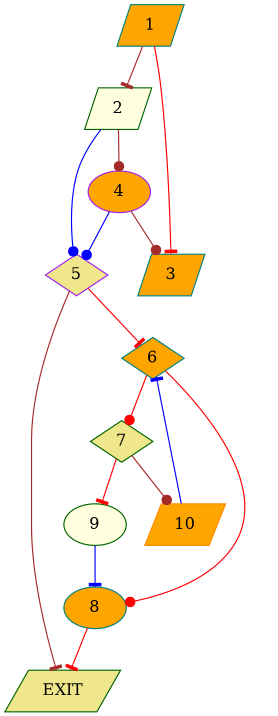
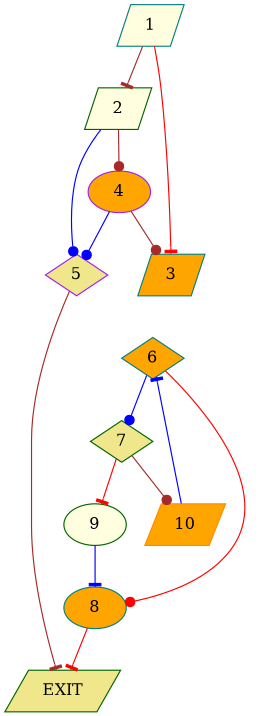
node "1": fillcolor orange -> lightyellow
edge "5" -> "6": removed
edge "6" -> "7": color red -> blue
